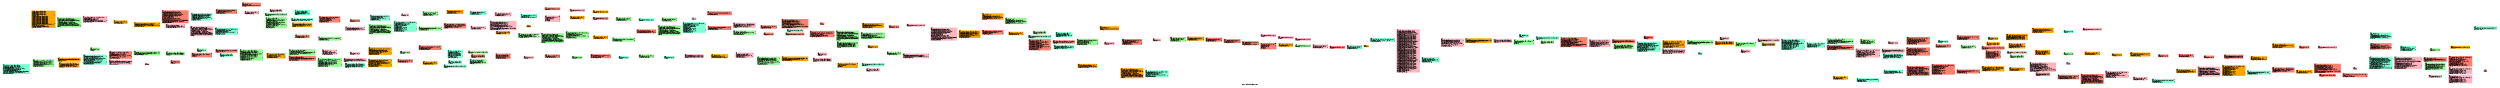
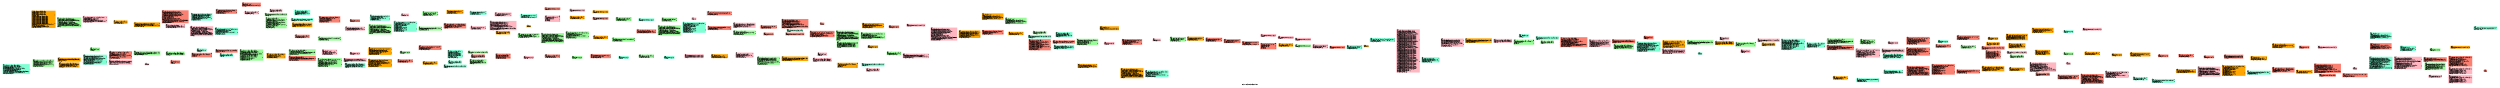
node "%963:": fillcolor lightpink -> aquamarine
